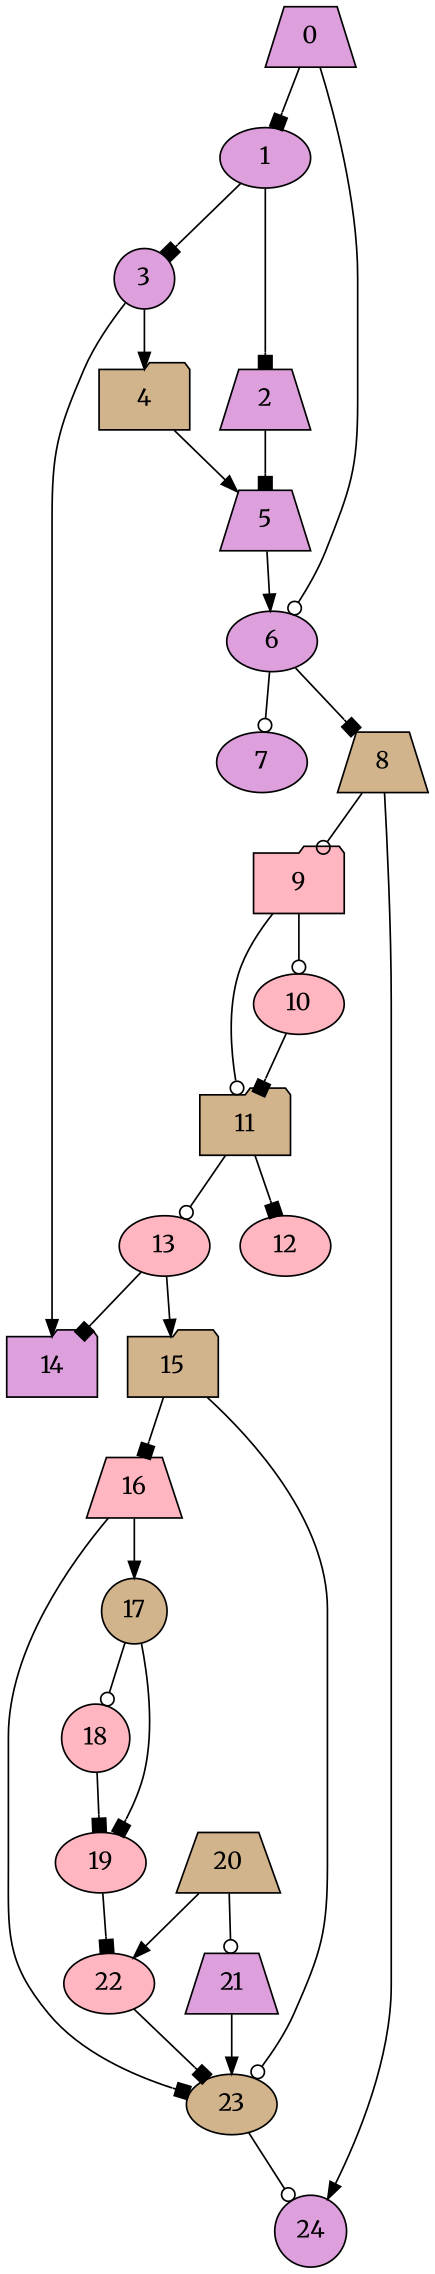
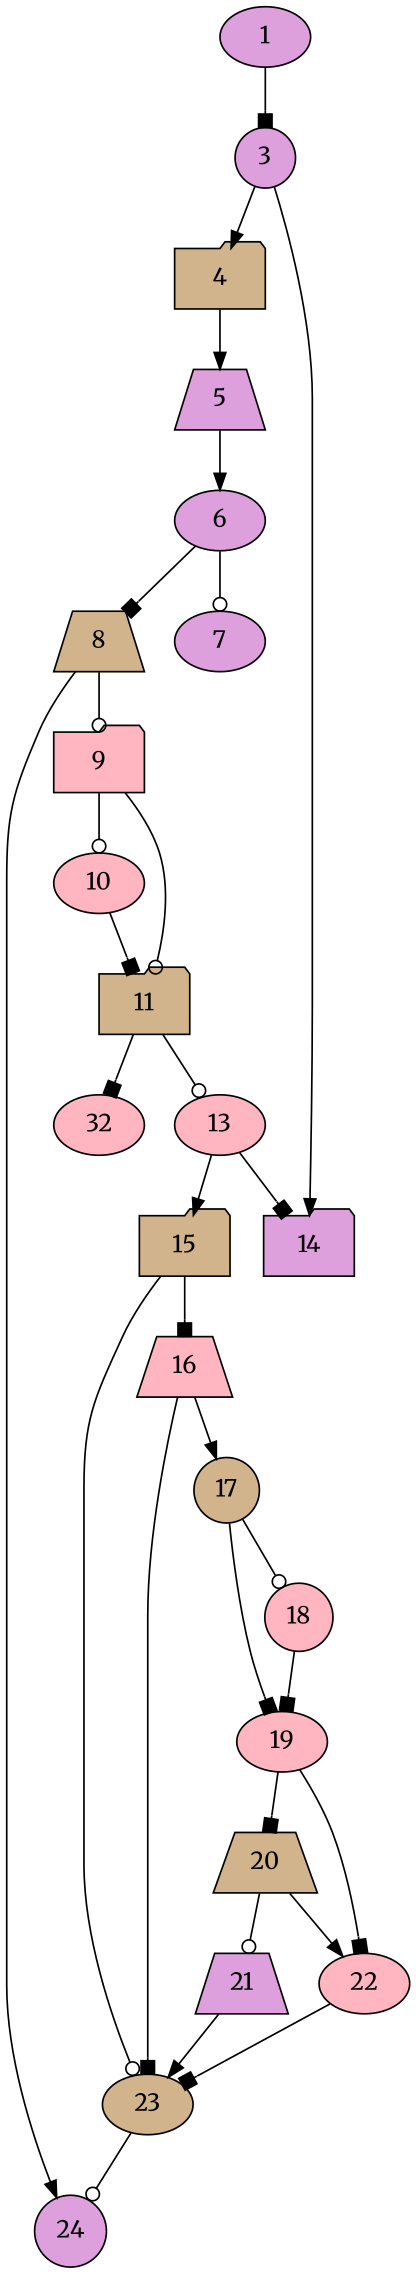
node "0": removed
node "2": removed
node "12": label "12" -> "32"
edge "19" -> "20": added
